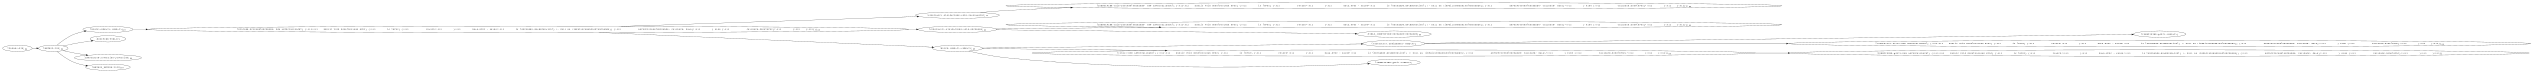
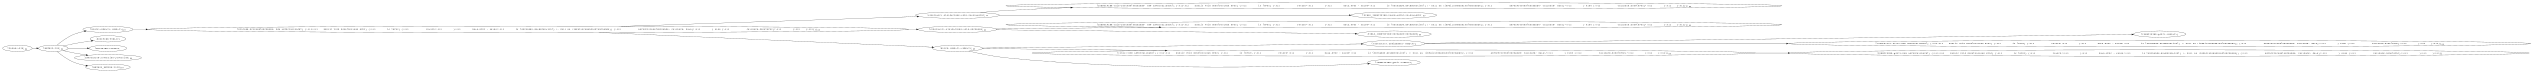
node "(FIELD_IDENTIFIER,outputAsync,outputAsync)": added
node "(MODIFIER,VIRTUAL)": added
